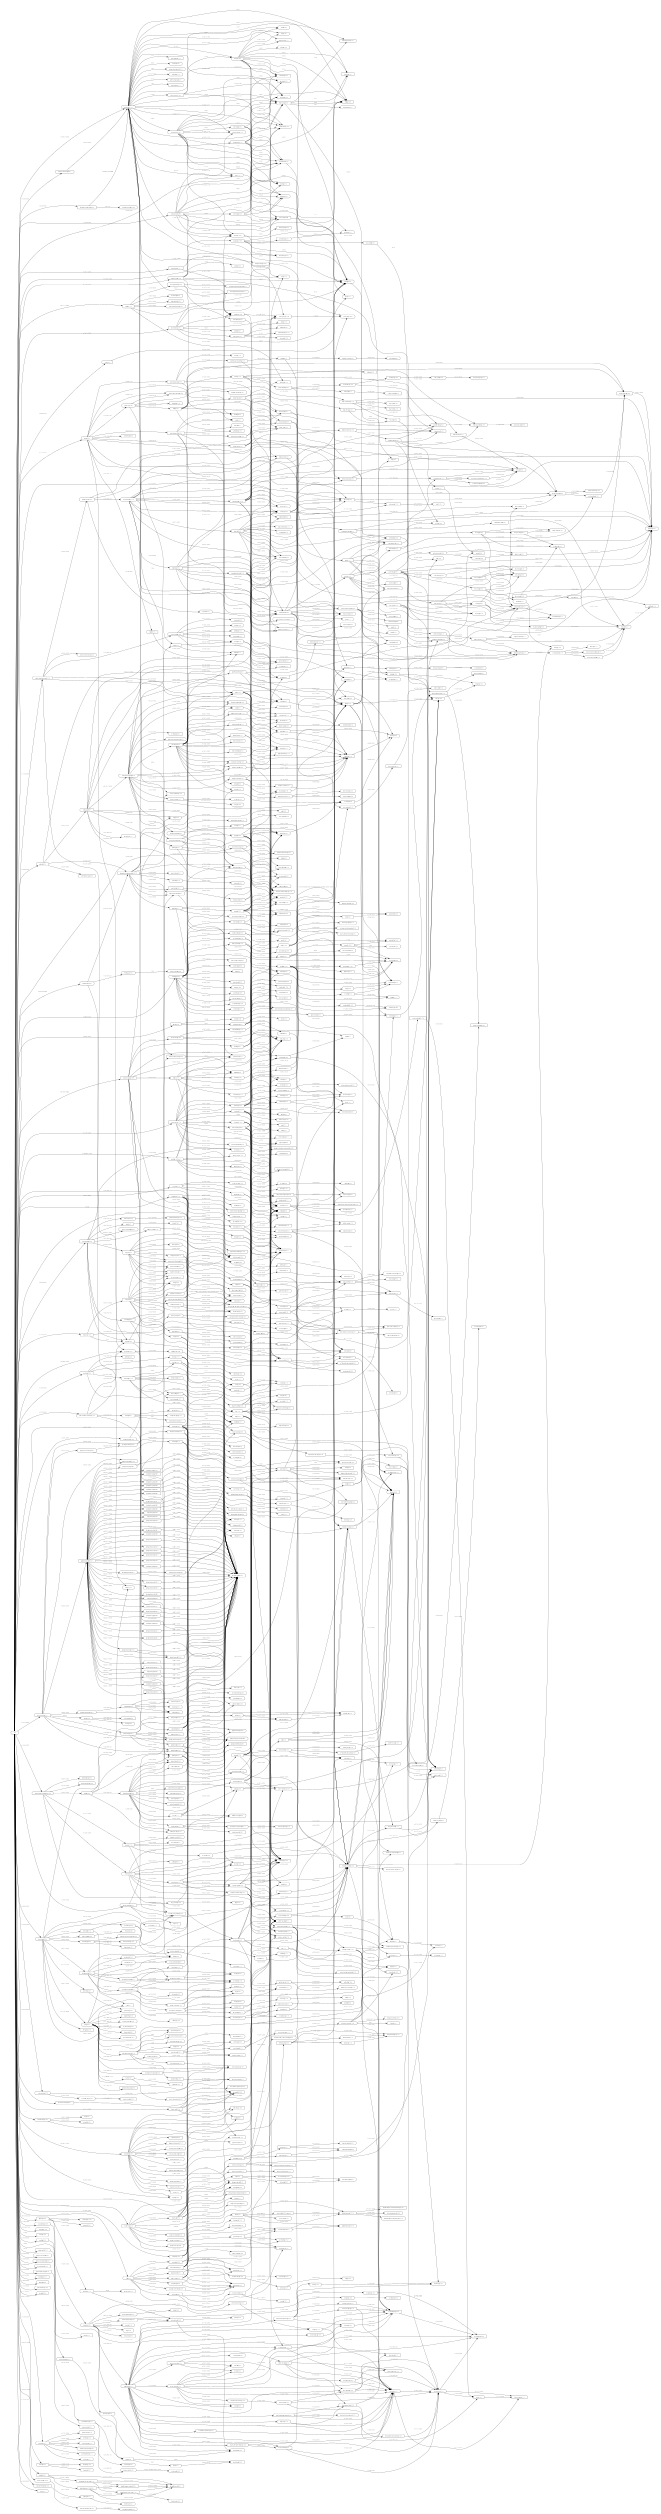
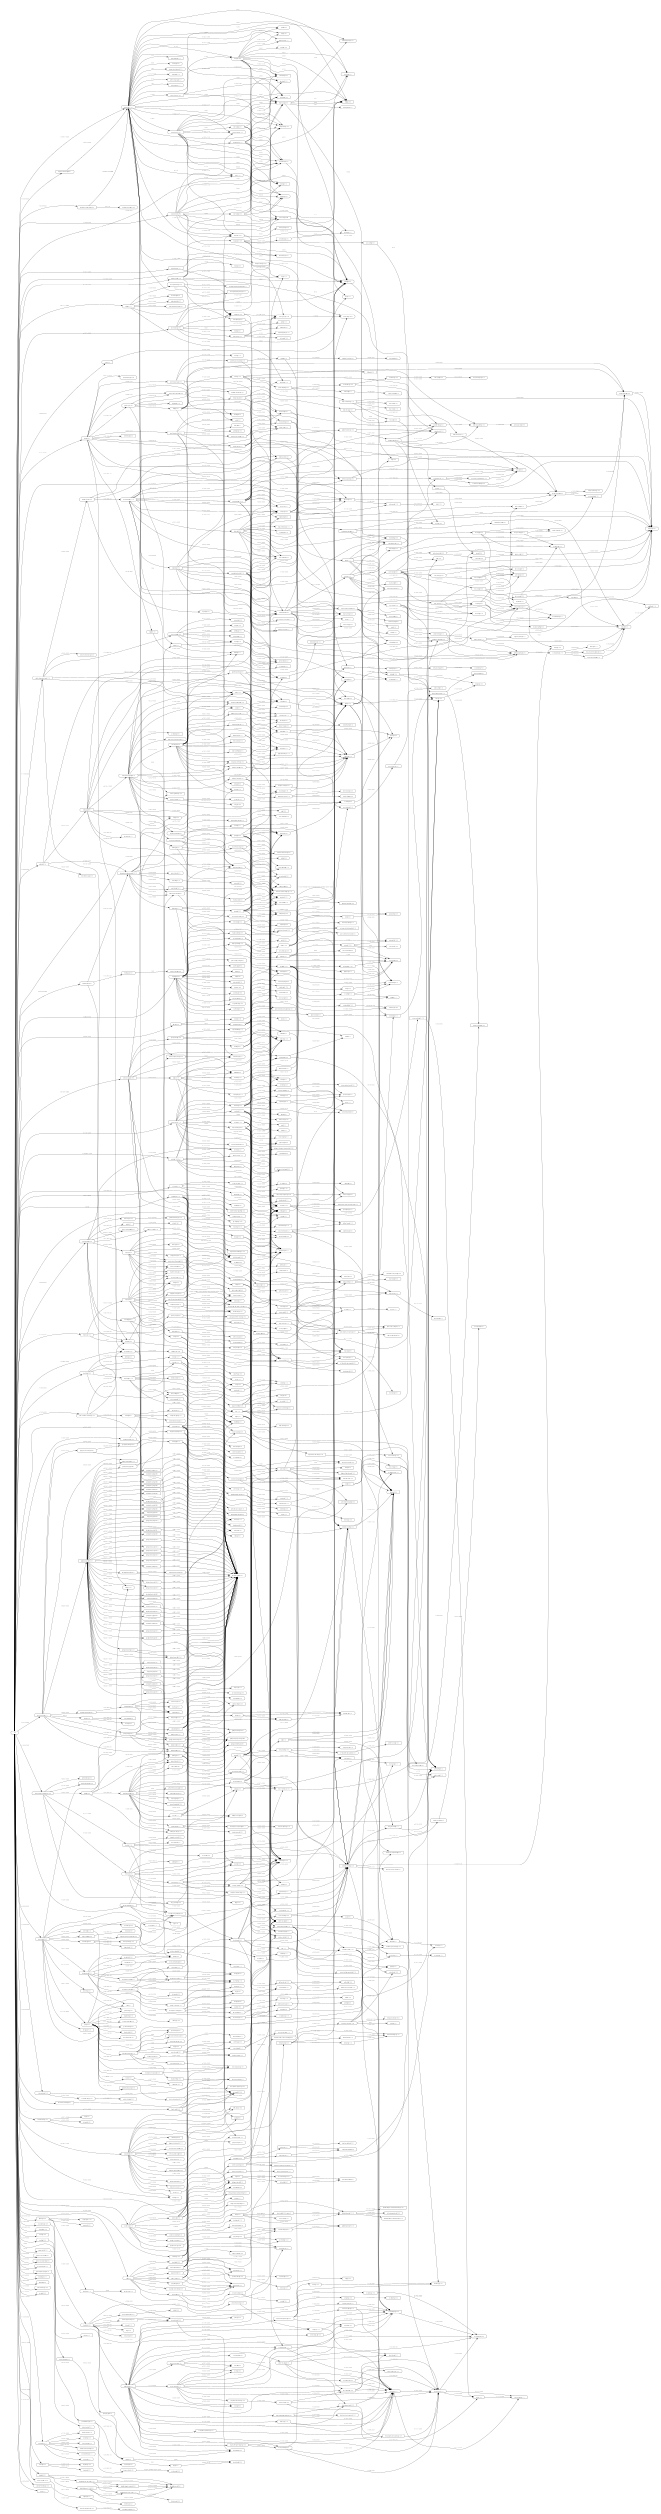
node "eventemitter2@0.4.14": added
edge "nanomatch@1.2.13" -> "fragment-cache@0.2.1": now "nanomatch@1.2.13" -> "os-homedir@1.0.2"
node "uuid@3.4.0": added
edge "are-we-there-yet@2.0.0" -> "readable-stream@3.6.2": added, label ">= 3.6.0 < 4.0.0"
edge "object.assign@4.1.4" -> "object-inspect@1.12.3": now "object.assign@4.1.4" -> "object-keys@1.1.1"
